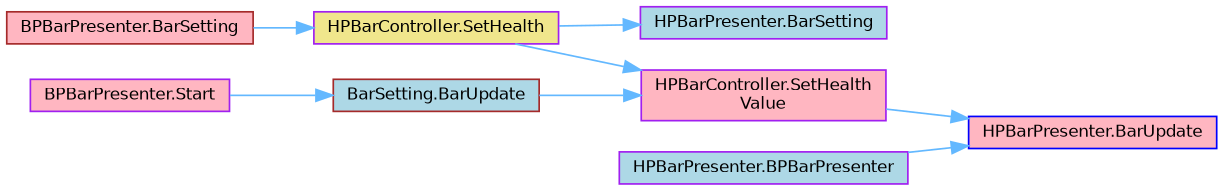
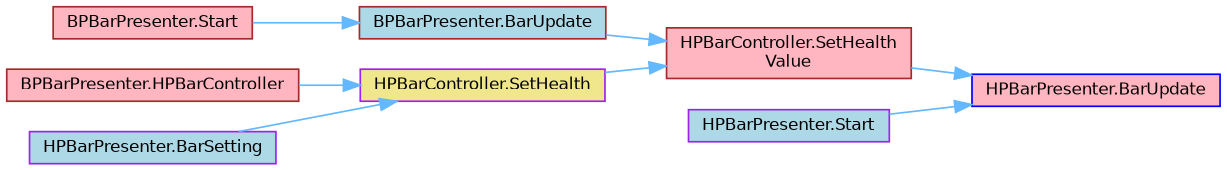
edge "HPBarController.SetHealth" -> "HPBarPresenter.BarSetting": reversed
node "BPBarPresenter.BarSetting": label "BPBarPresenter.BarSetting" -> "BPBarPresenter.HPBarController"
node "BPBarPresenter.Start": color purple -> brown
node "BarSetting.BarUpdate": label "BarSetting.BarUpdate" -> "BPBarPresenter.BarUpdate"
node "HPBarController.SetHealth Value": color purple -> brown
node "HPBarPresenter.BPBarPresenter": label "HPBarPresenter.BPBarPresenter" -> "HPBarPresenter.Start"
